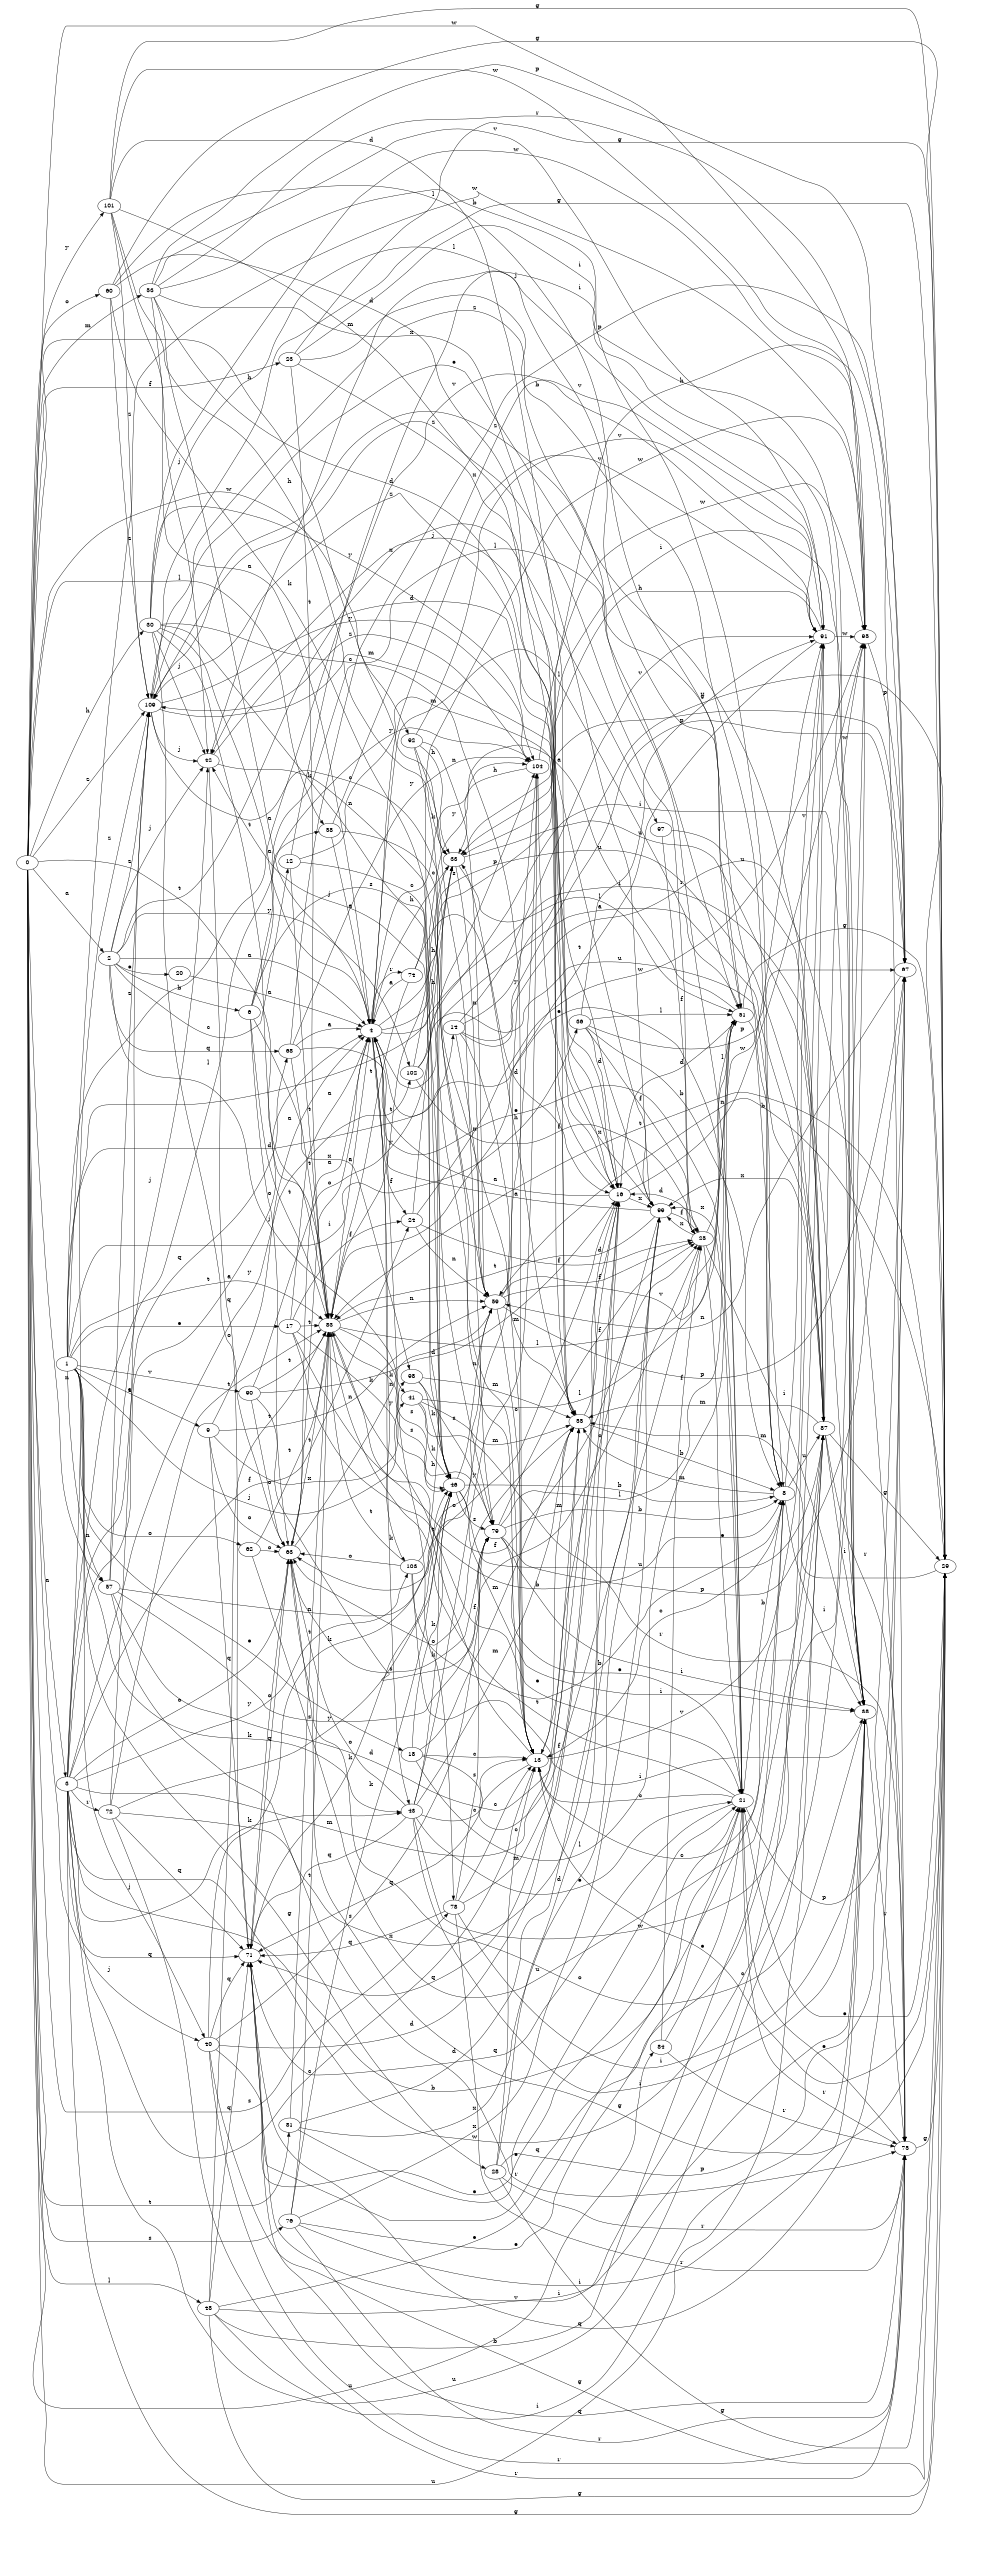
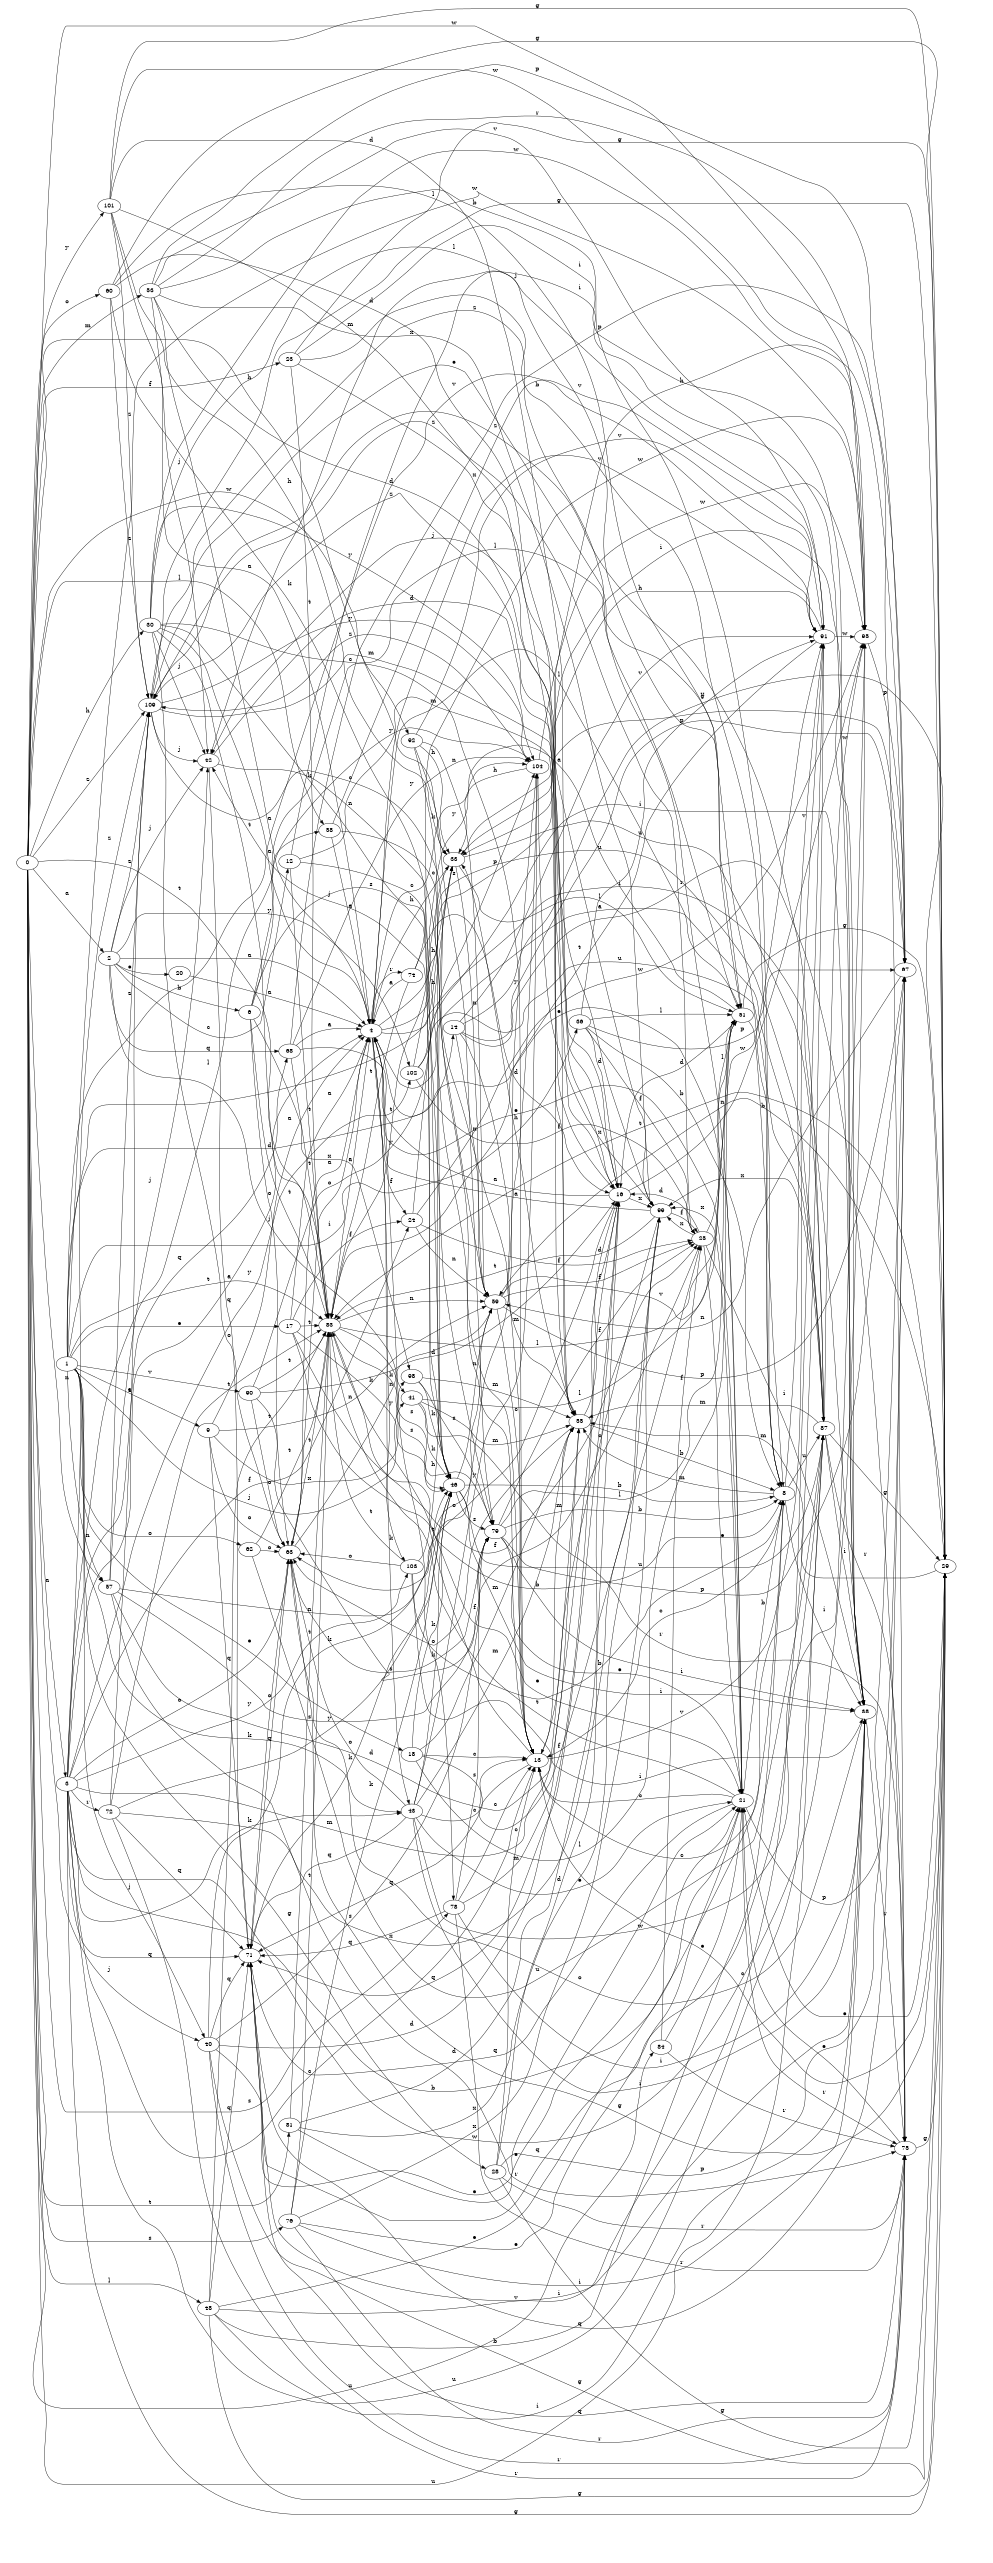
node "97": removed
